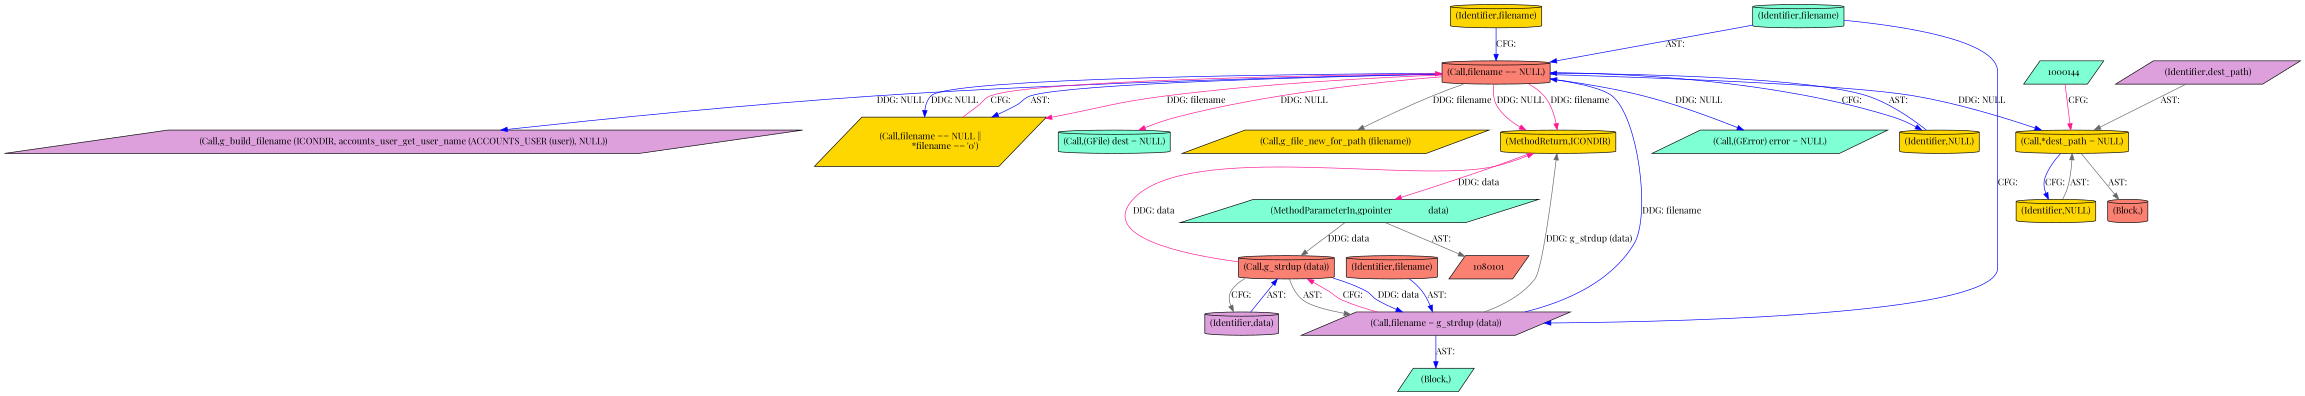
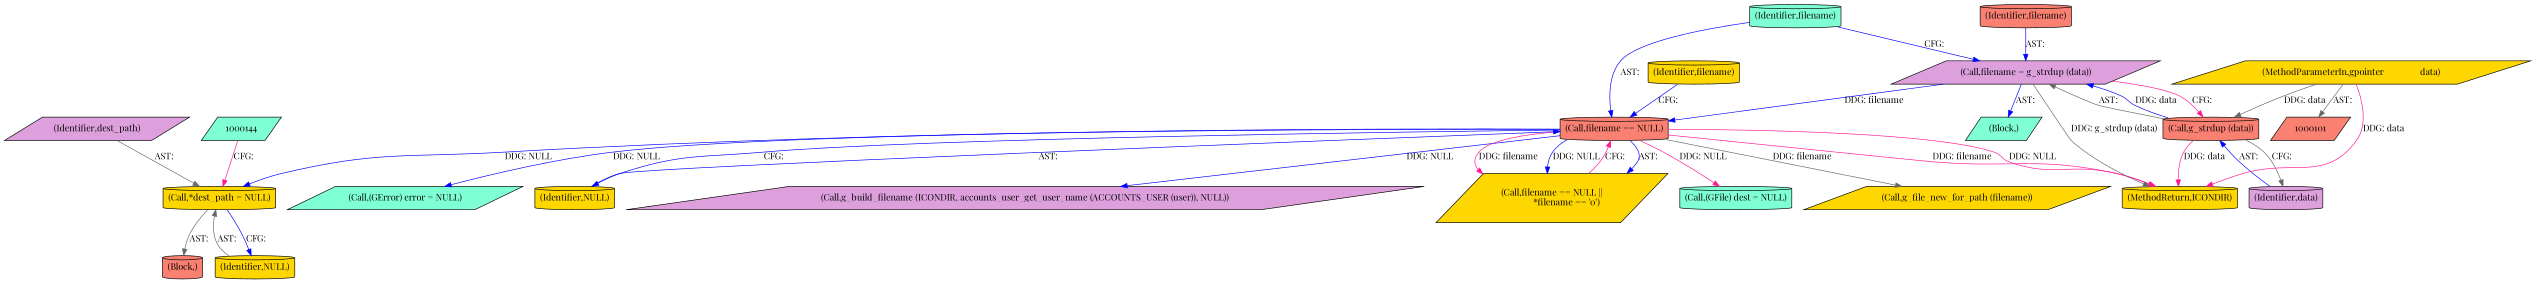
edge "(MethodReturn,ICONDIR)" -> "(MethodParameterIn,gpointer               data)": reversed
node "(MethodParameterIn,gpointer               data)": fillcolor aquamarine -> gold
node "1080101": label "1080101" -> "1000101"
